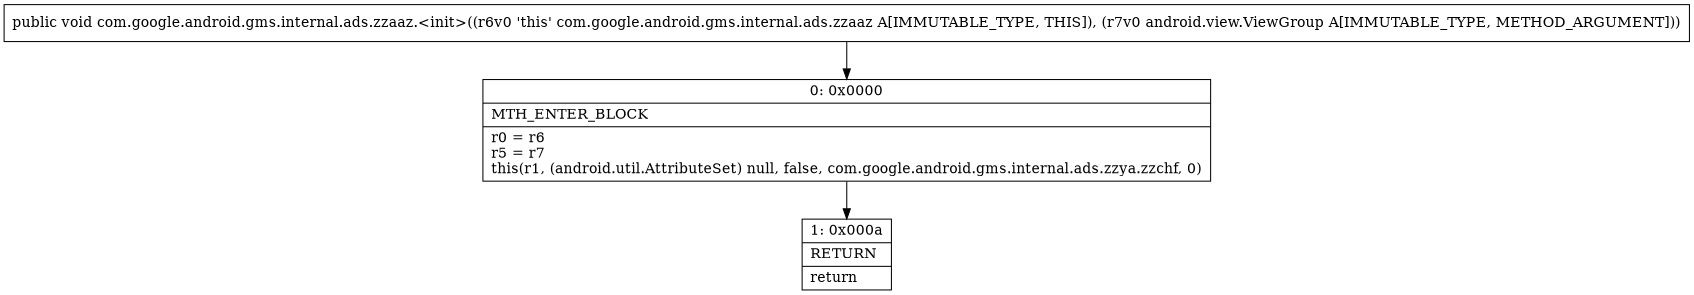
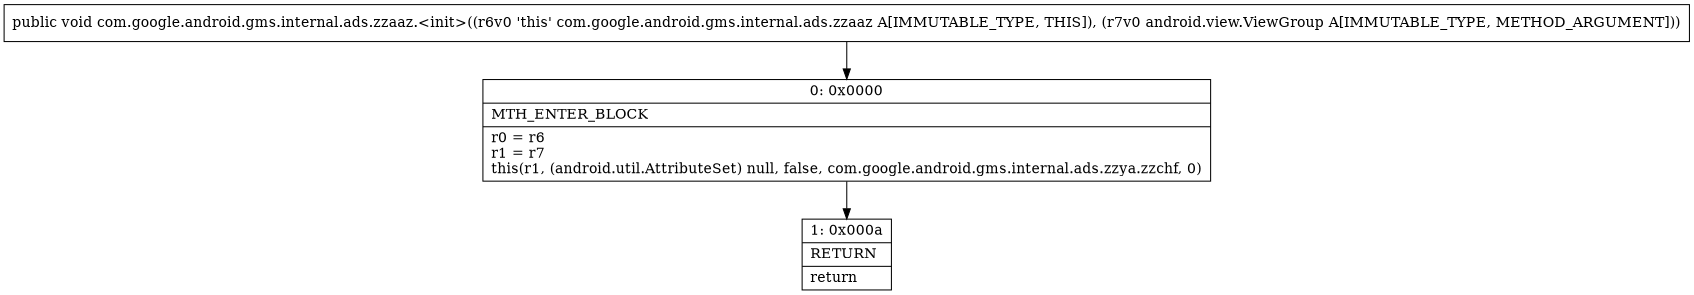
node "0: 0x0000": text "r5 = r7" -> "r1 = r7"
